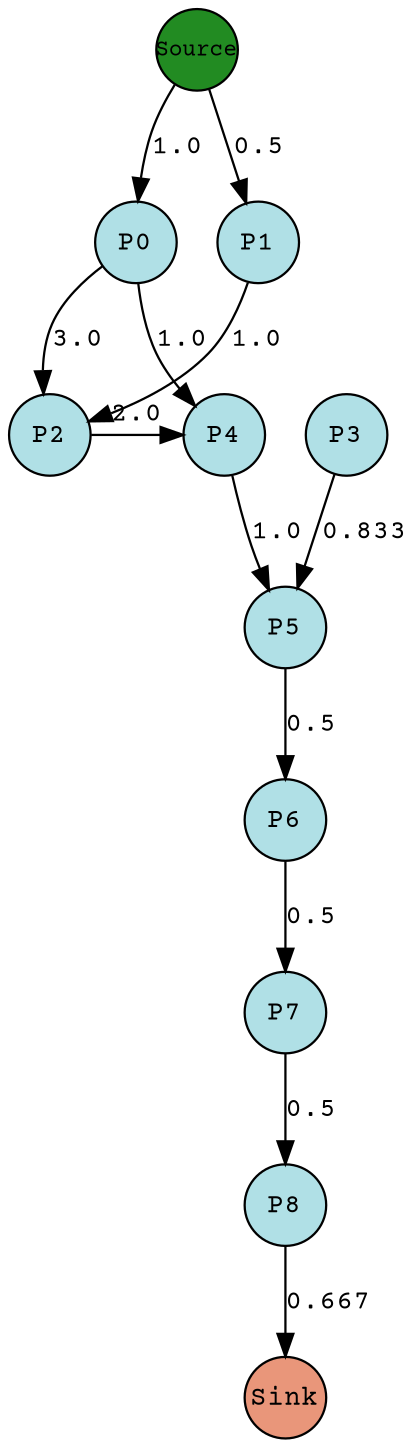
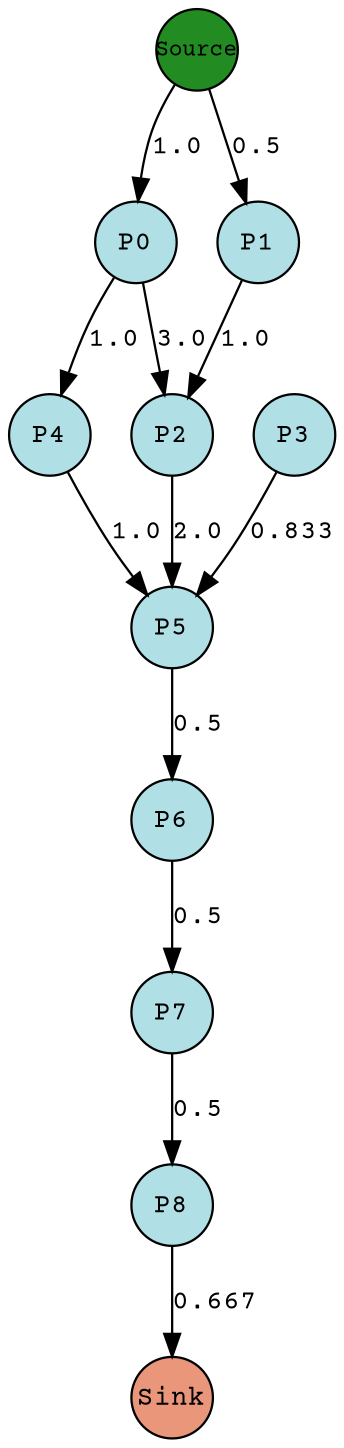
edge "P2" -> "P4": now "P2" -> "P5"
